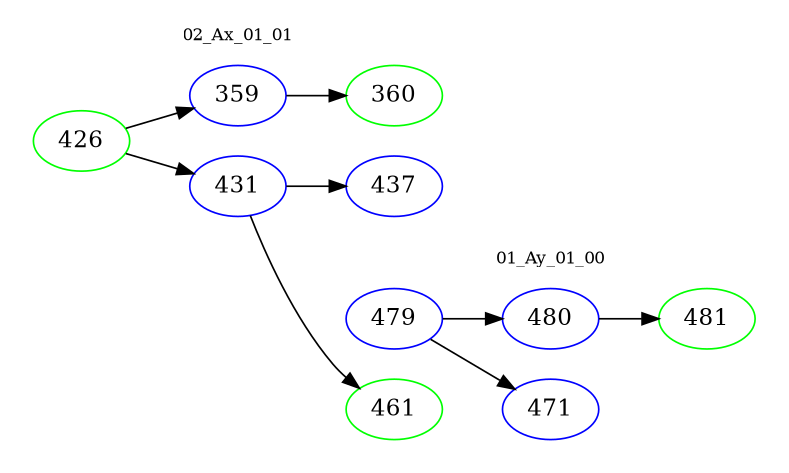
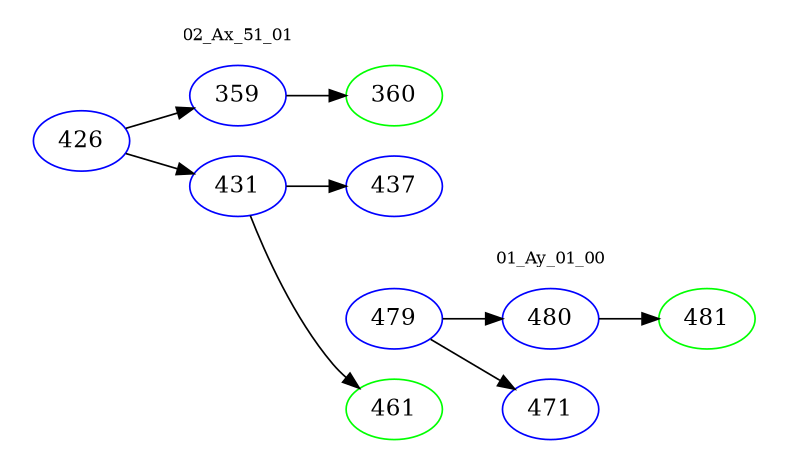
cluster "02_Ax_01_01": label "02_Ax_01_01" -> "02_Ax_51_01"
node "426": color green -> blue
